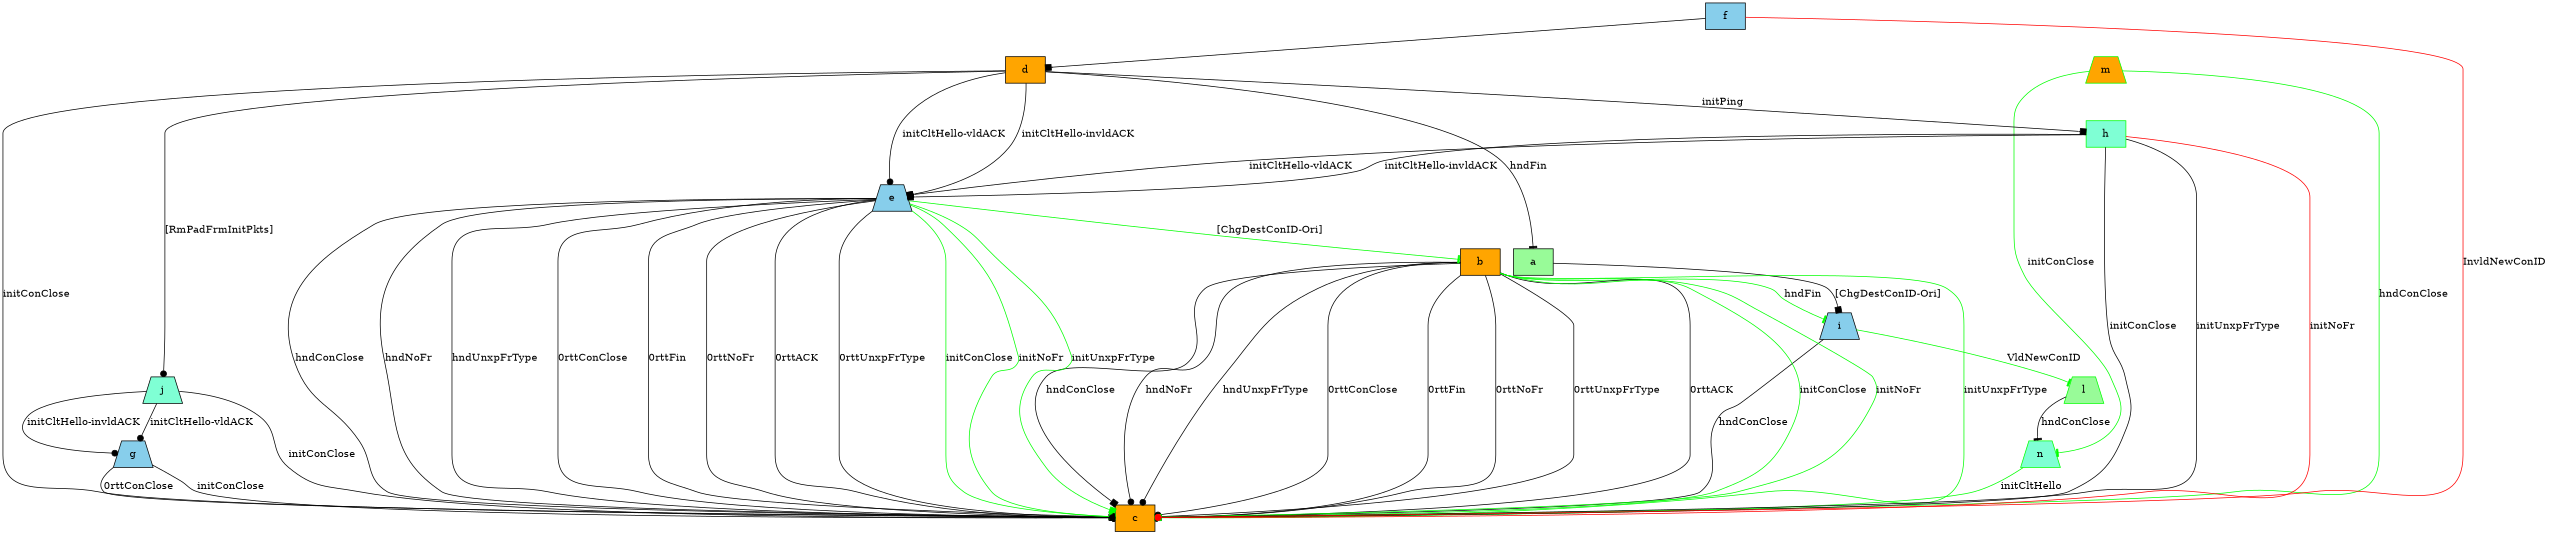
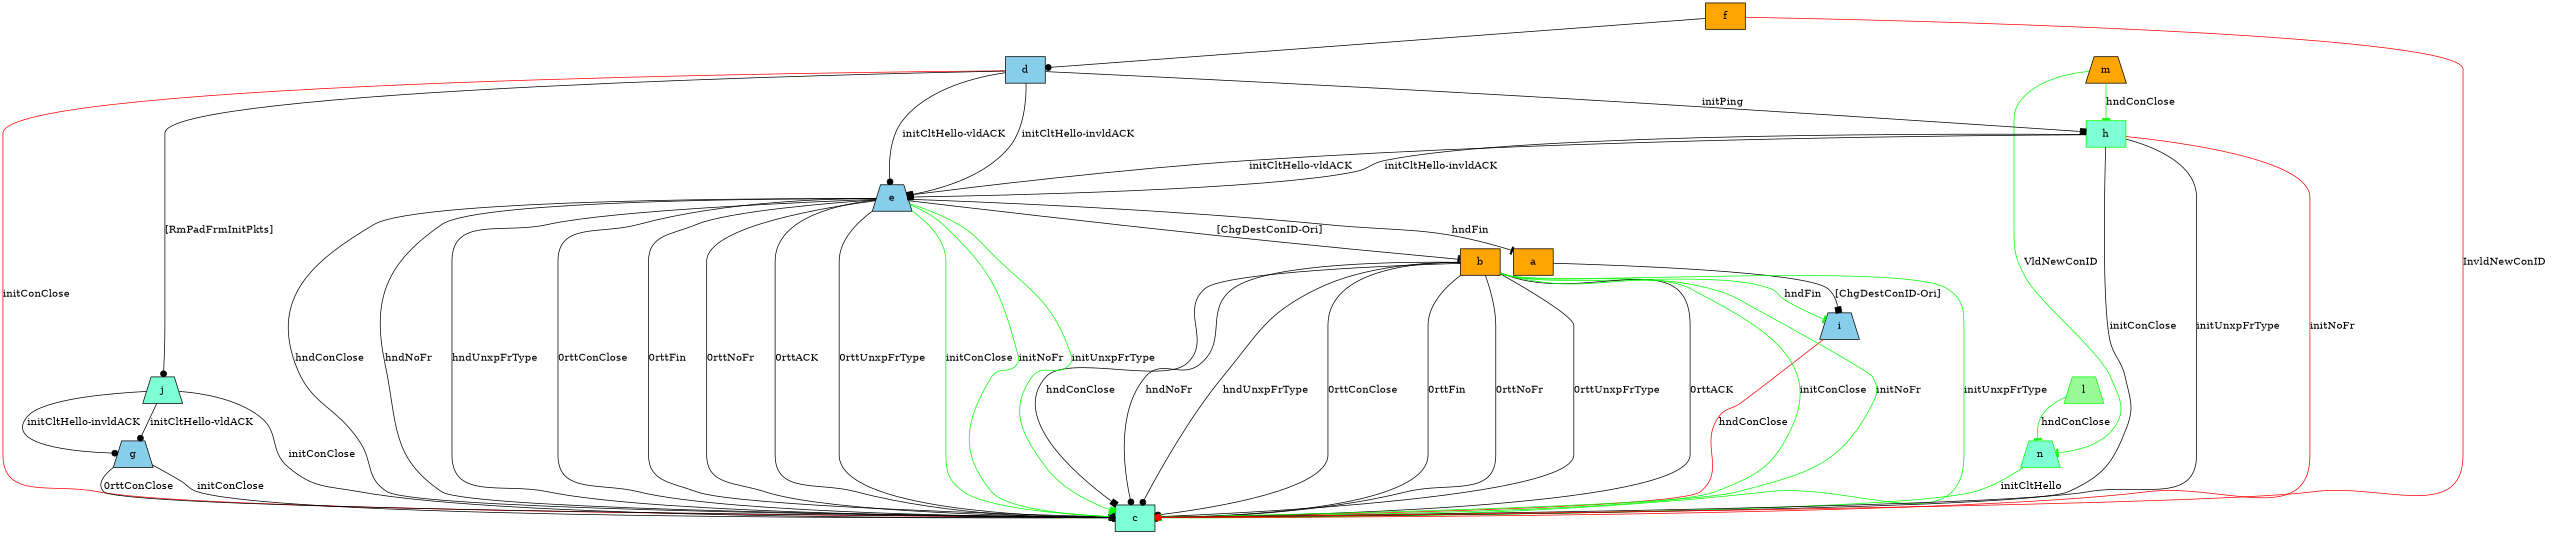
node "f": fillcolor skyblue -> orange
edge "f" -> "d": arrowhead box -> dot
node "d": fillcolor orange -> skyblue
node "m": color green -> black
edge "d" -> "a": now "e" -> "a"
edge "e" -> "b": color green -> black
node "a": fillcolor palegreen -> orange
edge "m" -> "n": label "initConClose " -> "VldNewConID "
edge "i" -> "l": removed, label "VldNewConID"
edge "d" -> "c": color black -> red
edge "l" -> "n": color black -> green
edge "i" -> "c": color black -> red
edge "m" -> "c": now "m" -> "h"
node "c": fillcolor orange -> aquamarine
